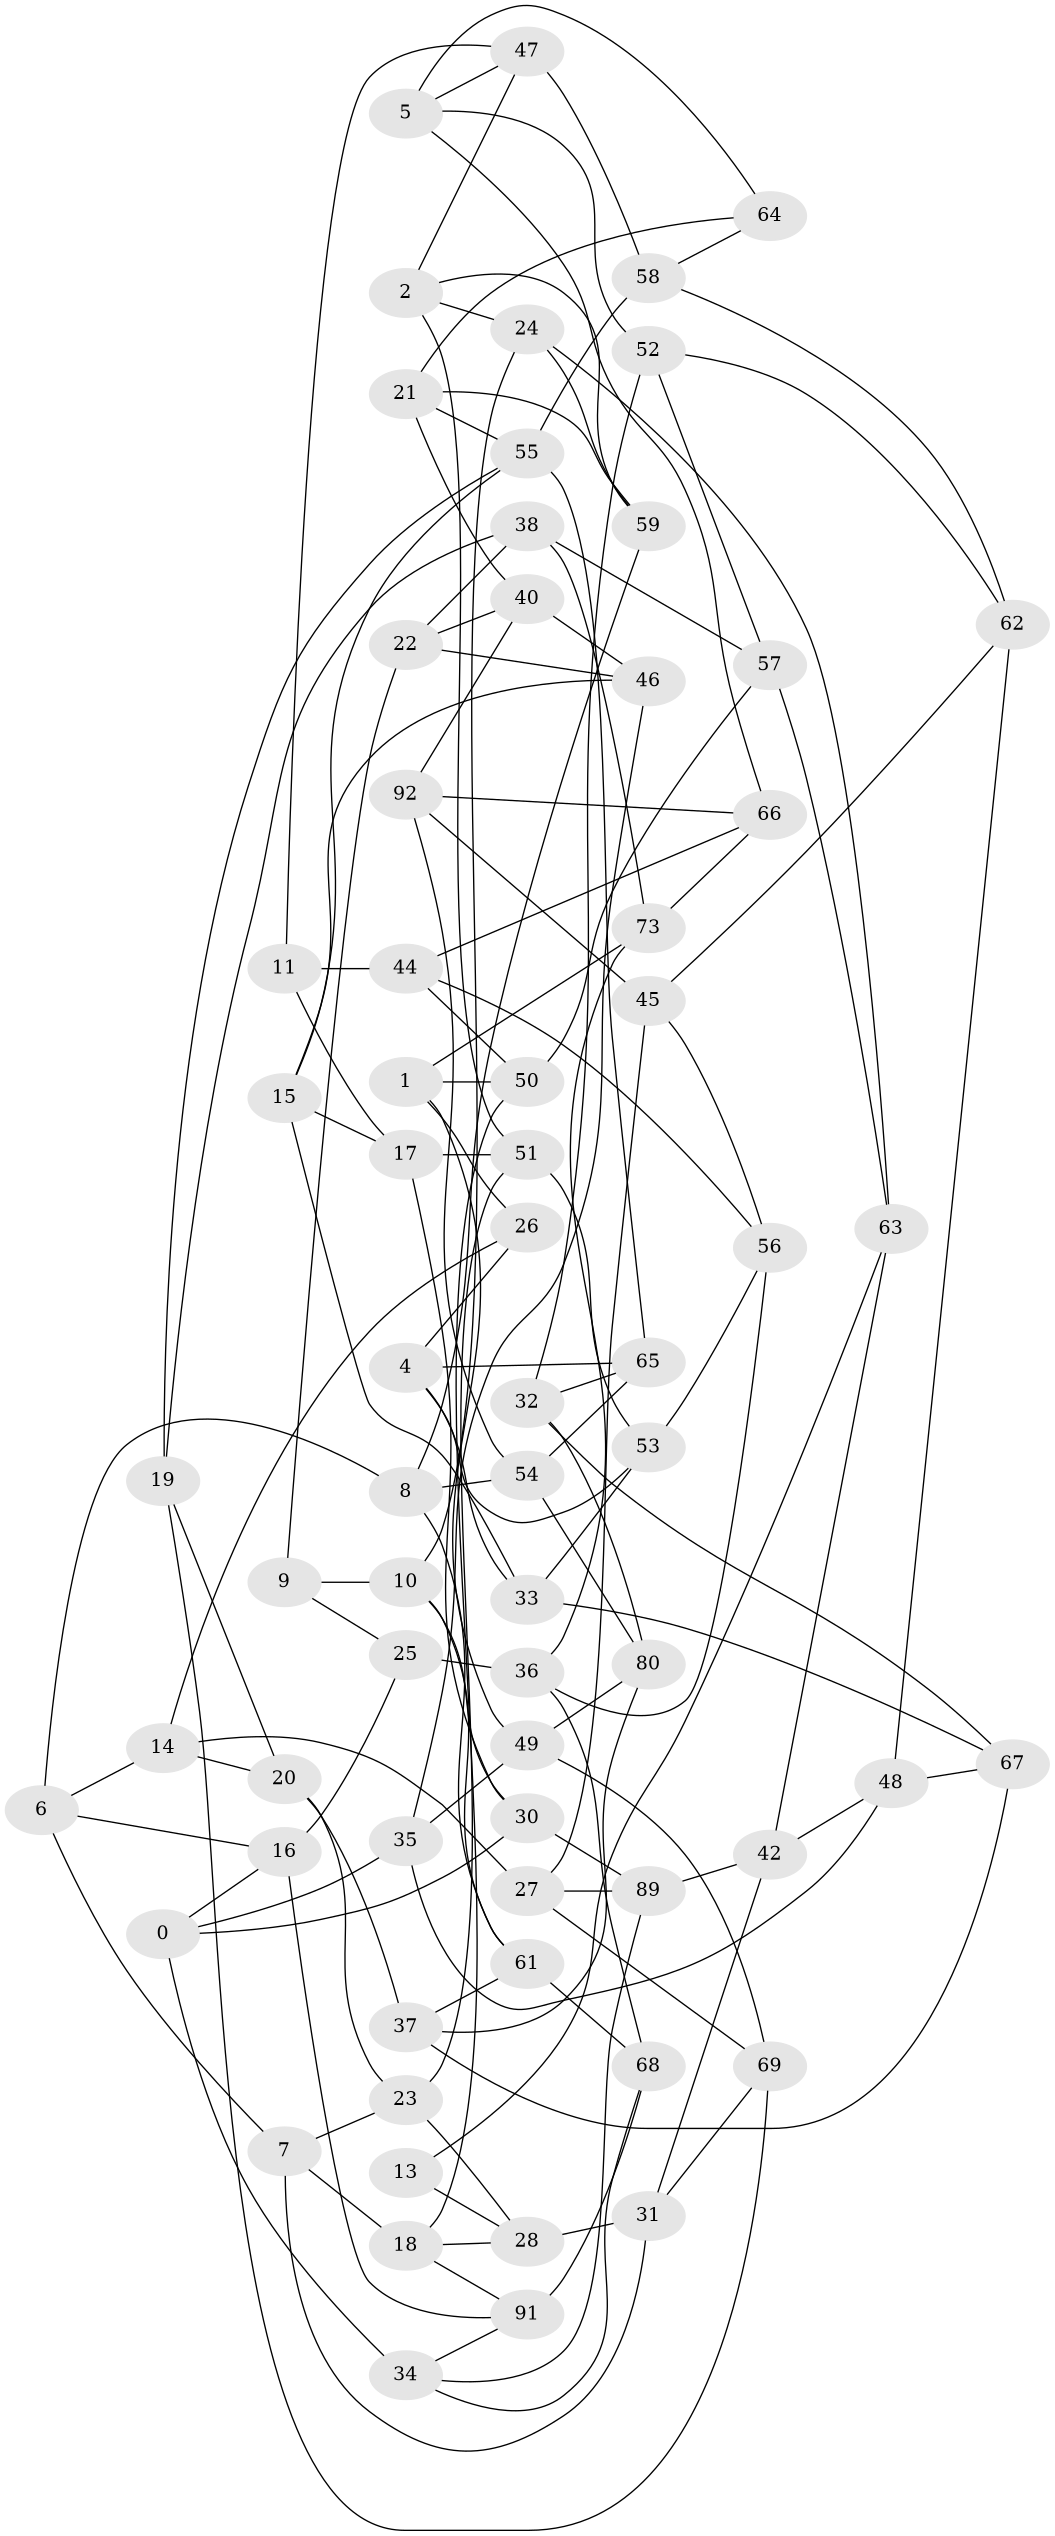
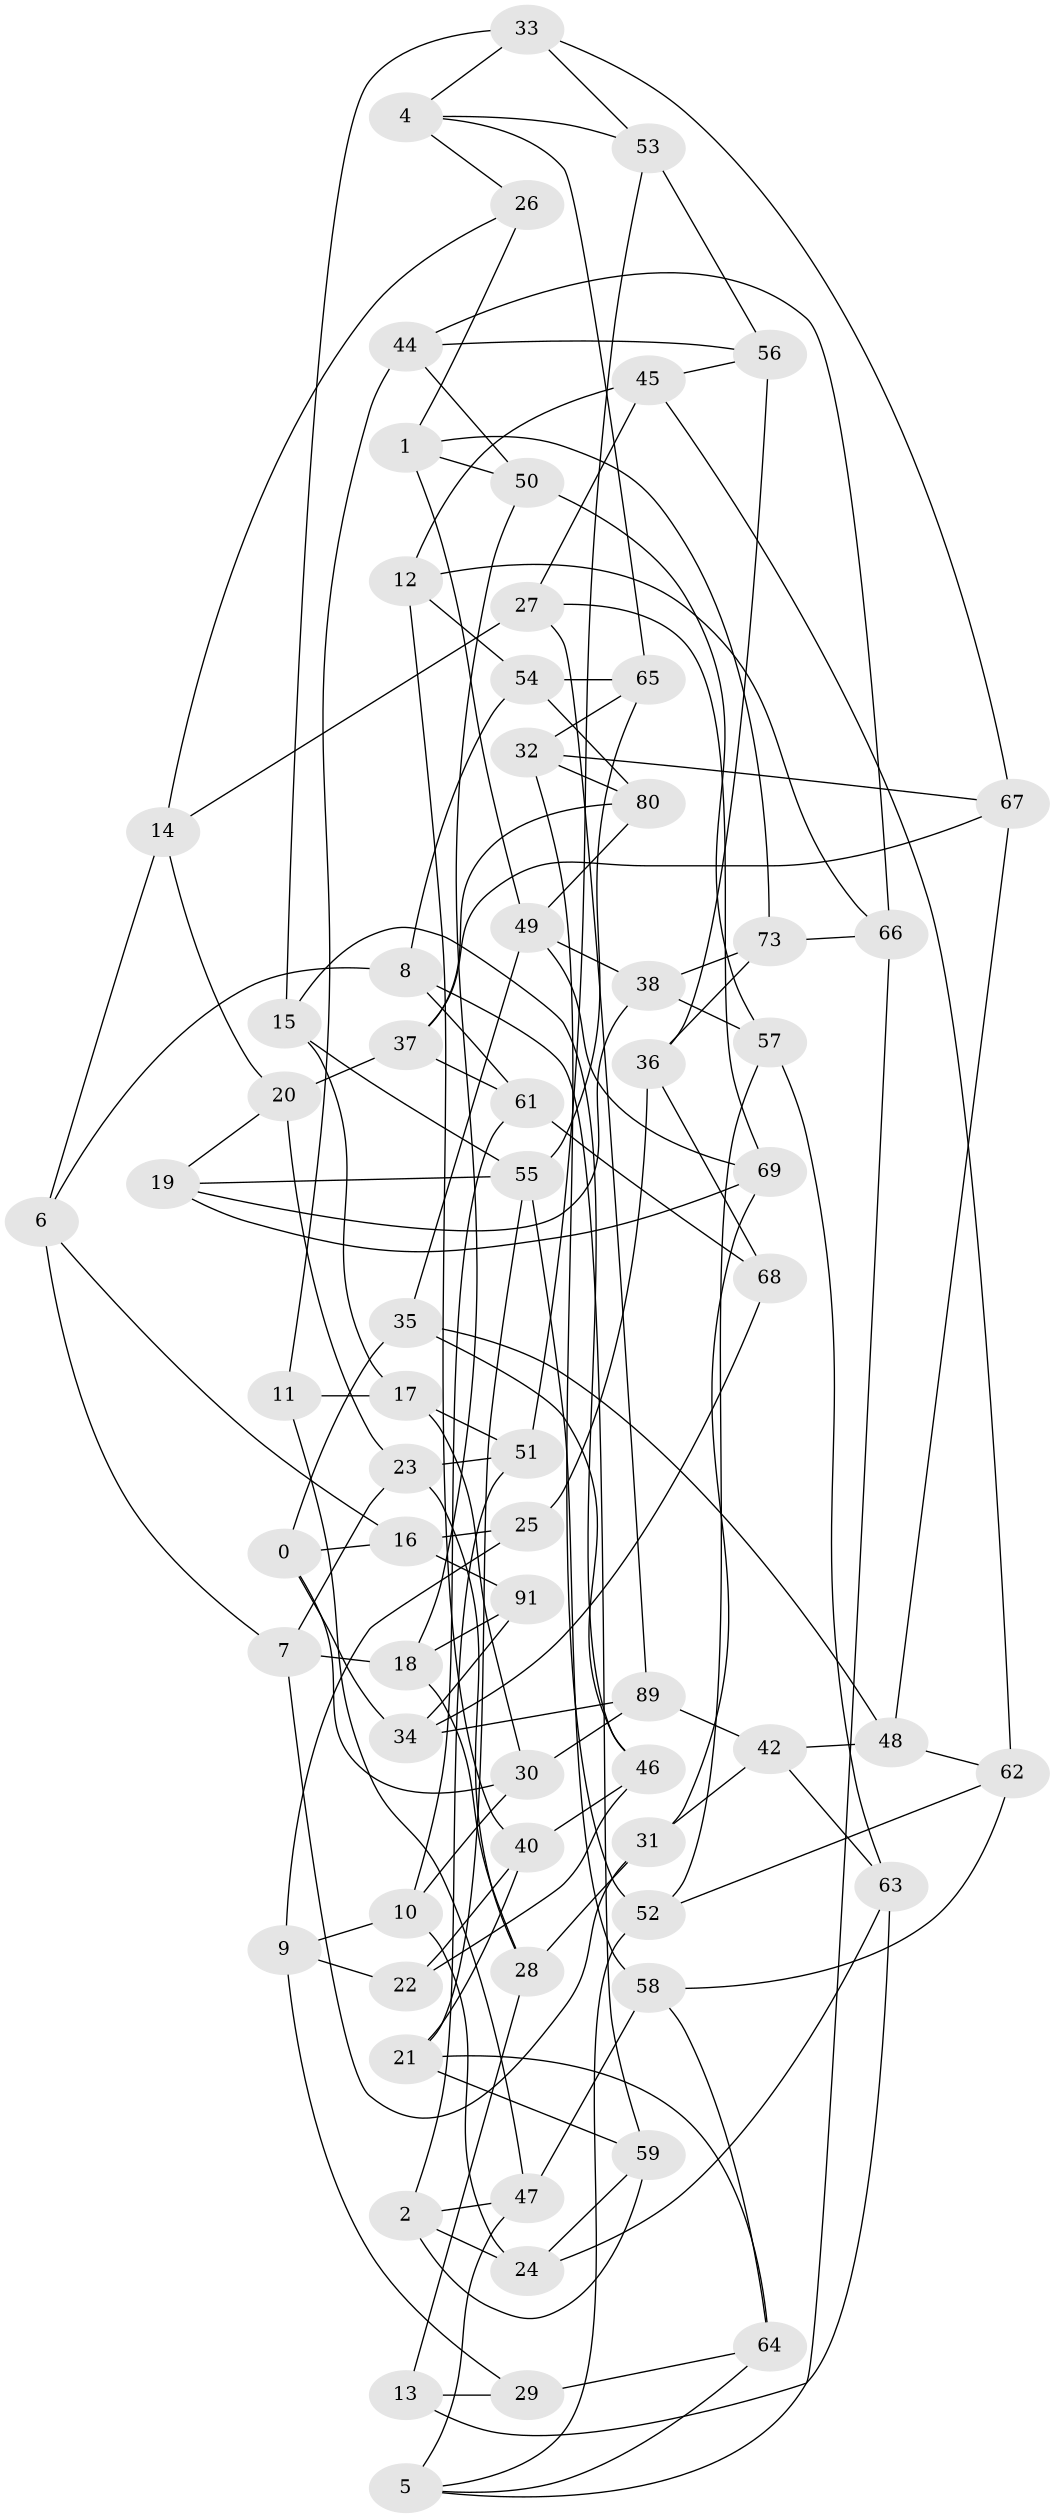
edge "38" -- "22": now "38" -- "49"
node "92": label "92" -> "12"
edge "68" -- "91": removed
node "29": added
